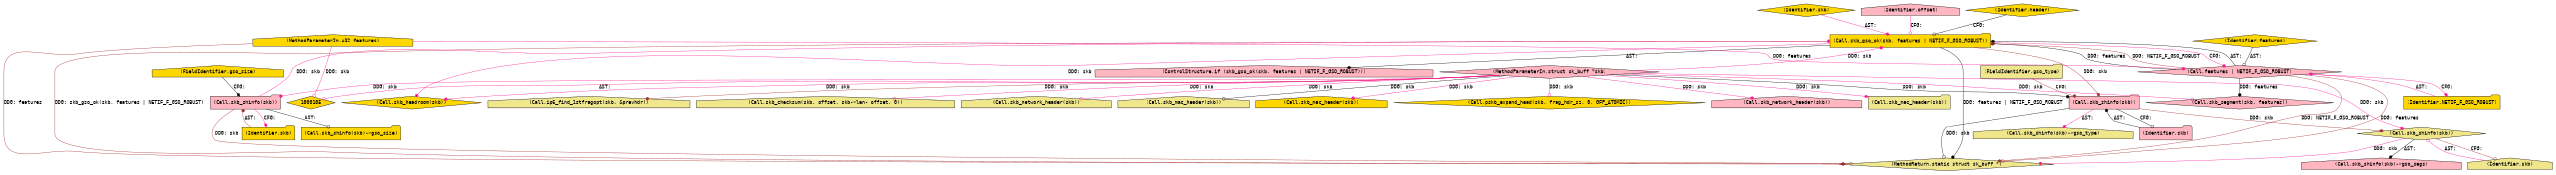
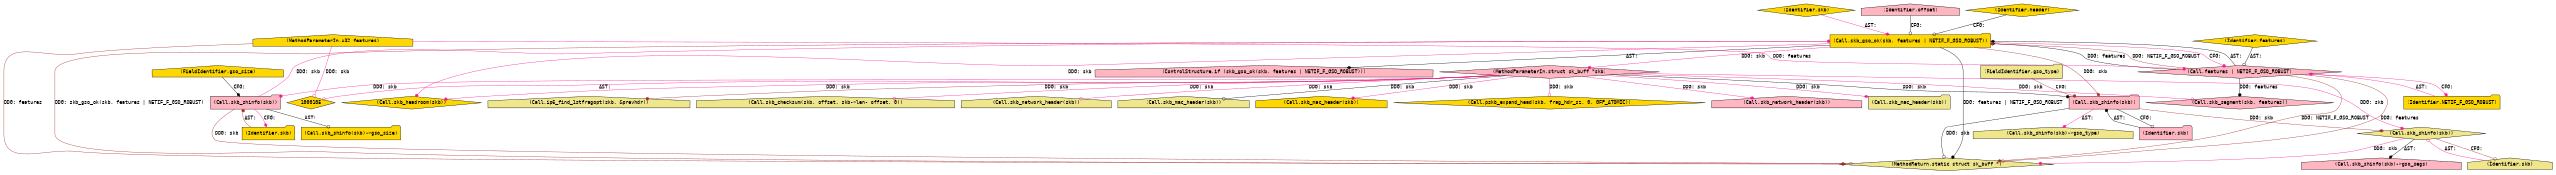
edge "(Identifier,offset)" -> "(Call,skb_gso_ok(skb, features | NETIF_F_GSO_ROBUST))": color deeppink -> black
edge "(MethodParameterIn,u32 features)" -> "(Call,features | NETIF_F_GSO_ROBUST)": arrowhead diamond -> dot
edge "(MethodParameterIn,struct sk_buff *skb)" -> "(Call,skb_gso_ok(skb, features | NETIF_F_GSO_ROBUST))": reversed
